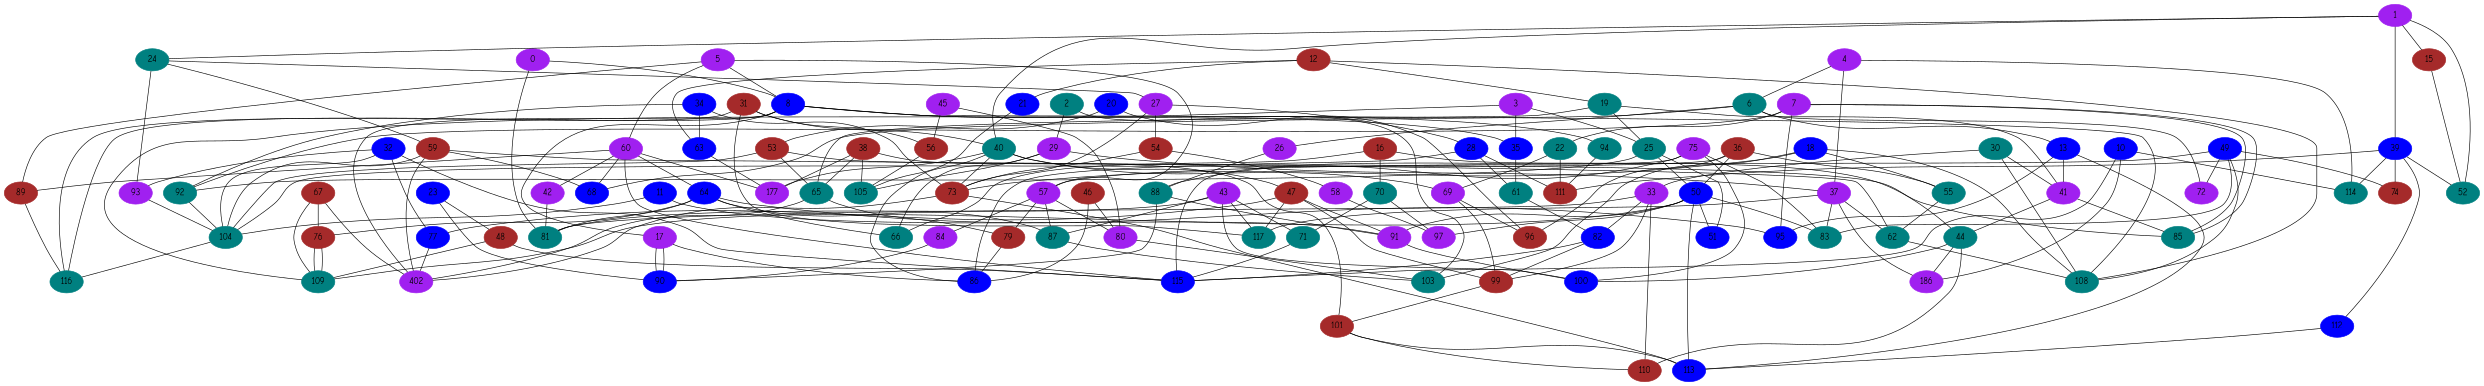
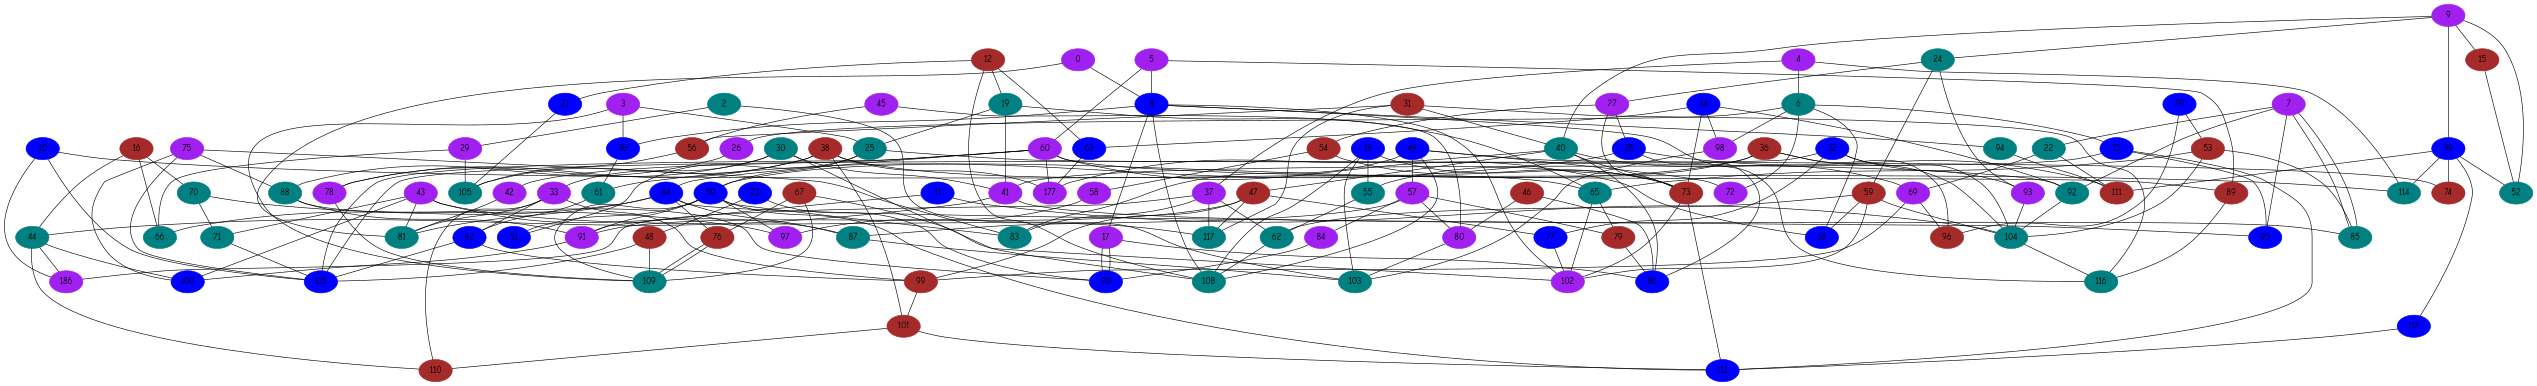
node "1": label "1" -> "9"
edge "5" -- "57": removed
node "98": added
edge "29" -- "37": removed
node "78": added
node "402": label "402" -> "102"
